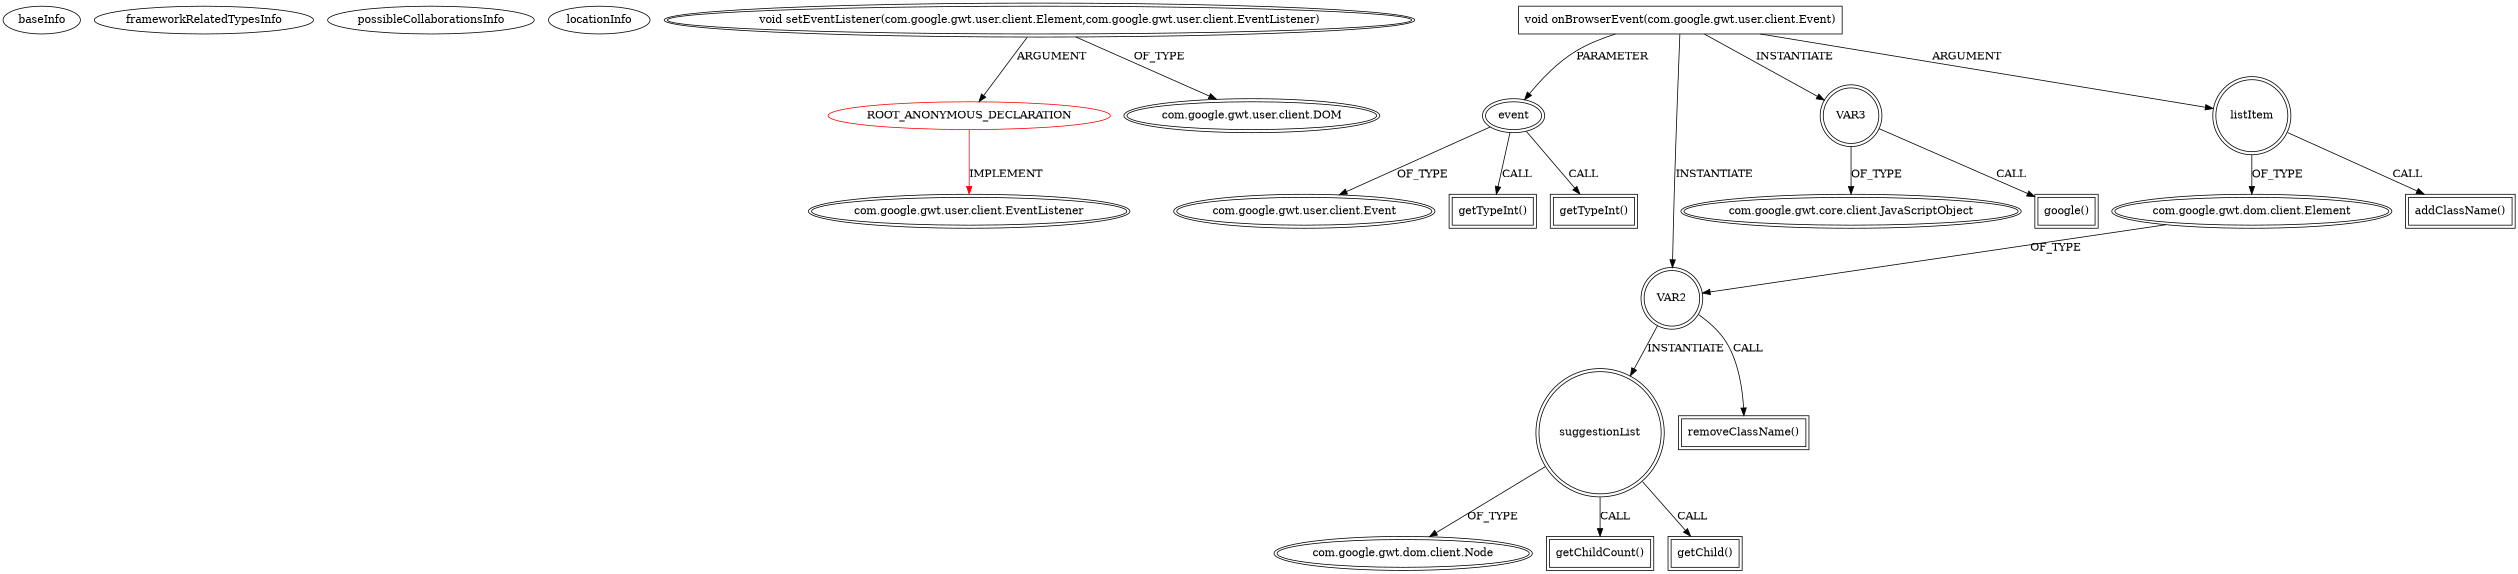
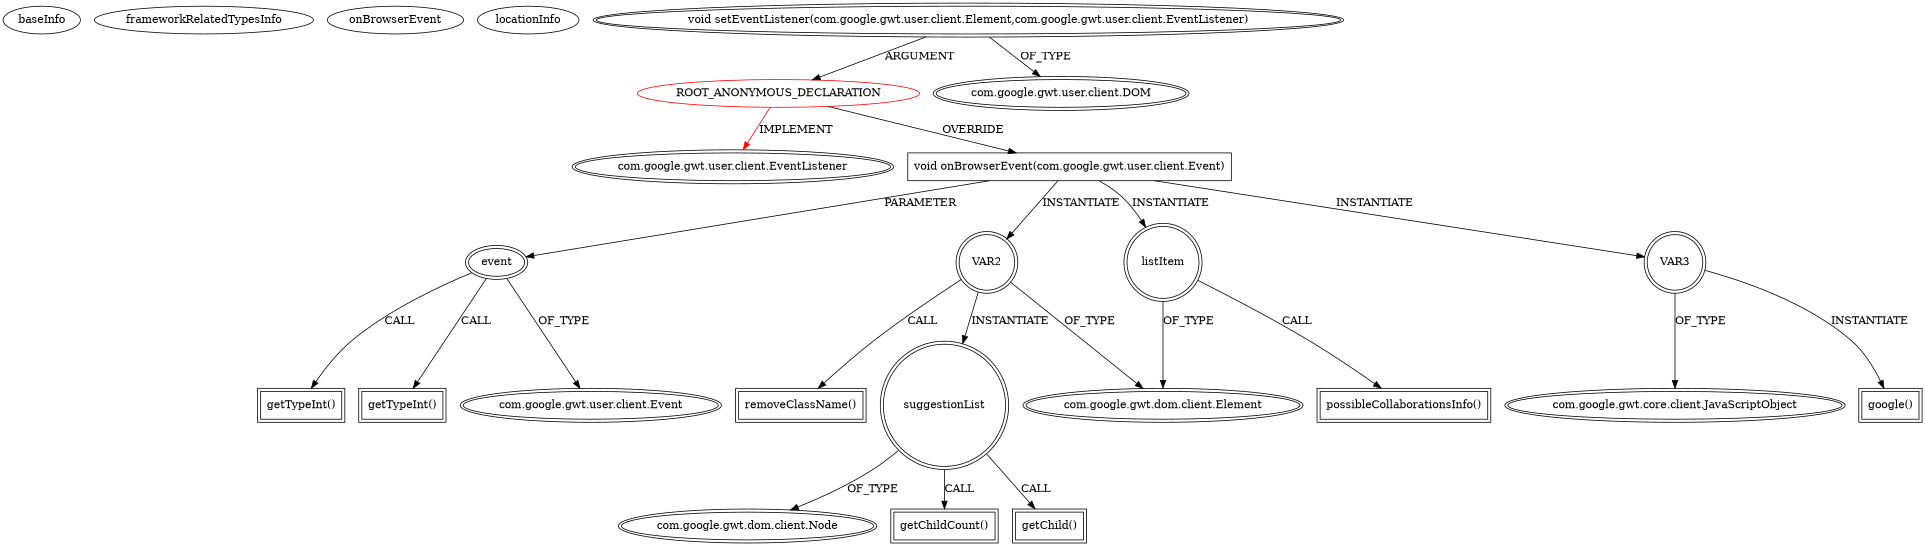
node "possibleCollaborationsInfo": label "possibleCollaborationsInfo" -> "onBrowserEvent"
edge "void onBrowserEvent(com.google.gwt.user.client.Event)" -> "listItem": label "ARGUMENT" -> "INSTANTIATE"
edge "ROOT_ANONYMOUS_DECLARATION" -> "void onBrowserEvent(com.google.gwt.user.client.Event)": added, label "OVERRIDE"
edge "VAR3" -> "google()": label "CALL" -> "INSTANTIATE"
node "addClassName()": label "addClassName()" -> "possibleCollaborationsInfo()"
edge "com.google.gwt.dom.client.Element" -> "VAR2": reversed
